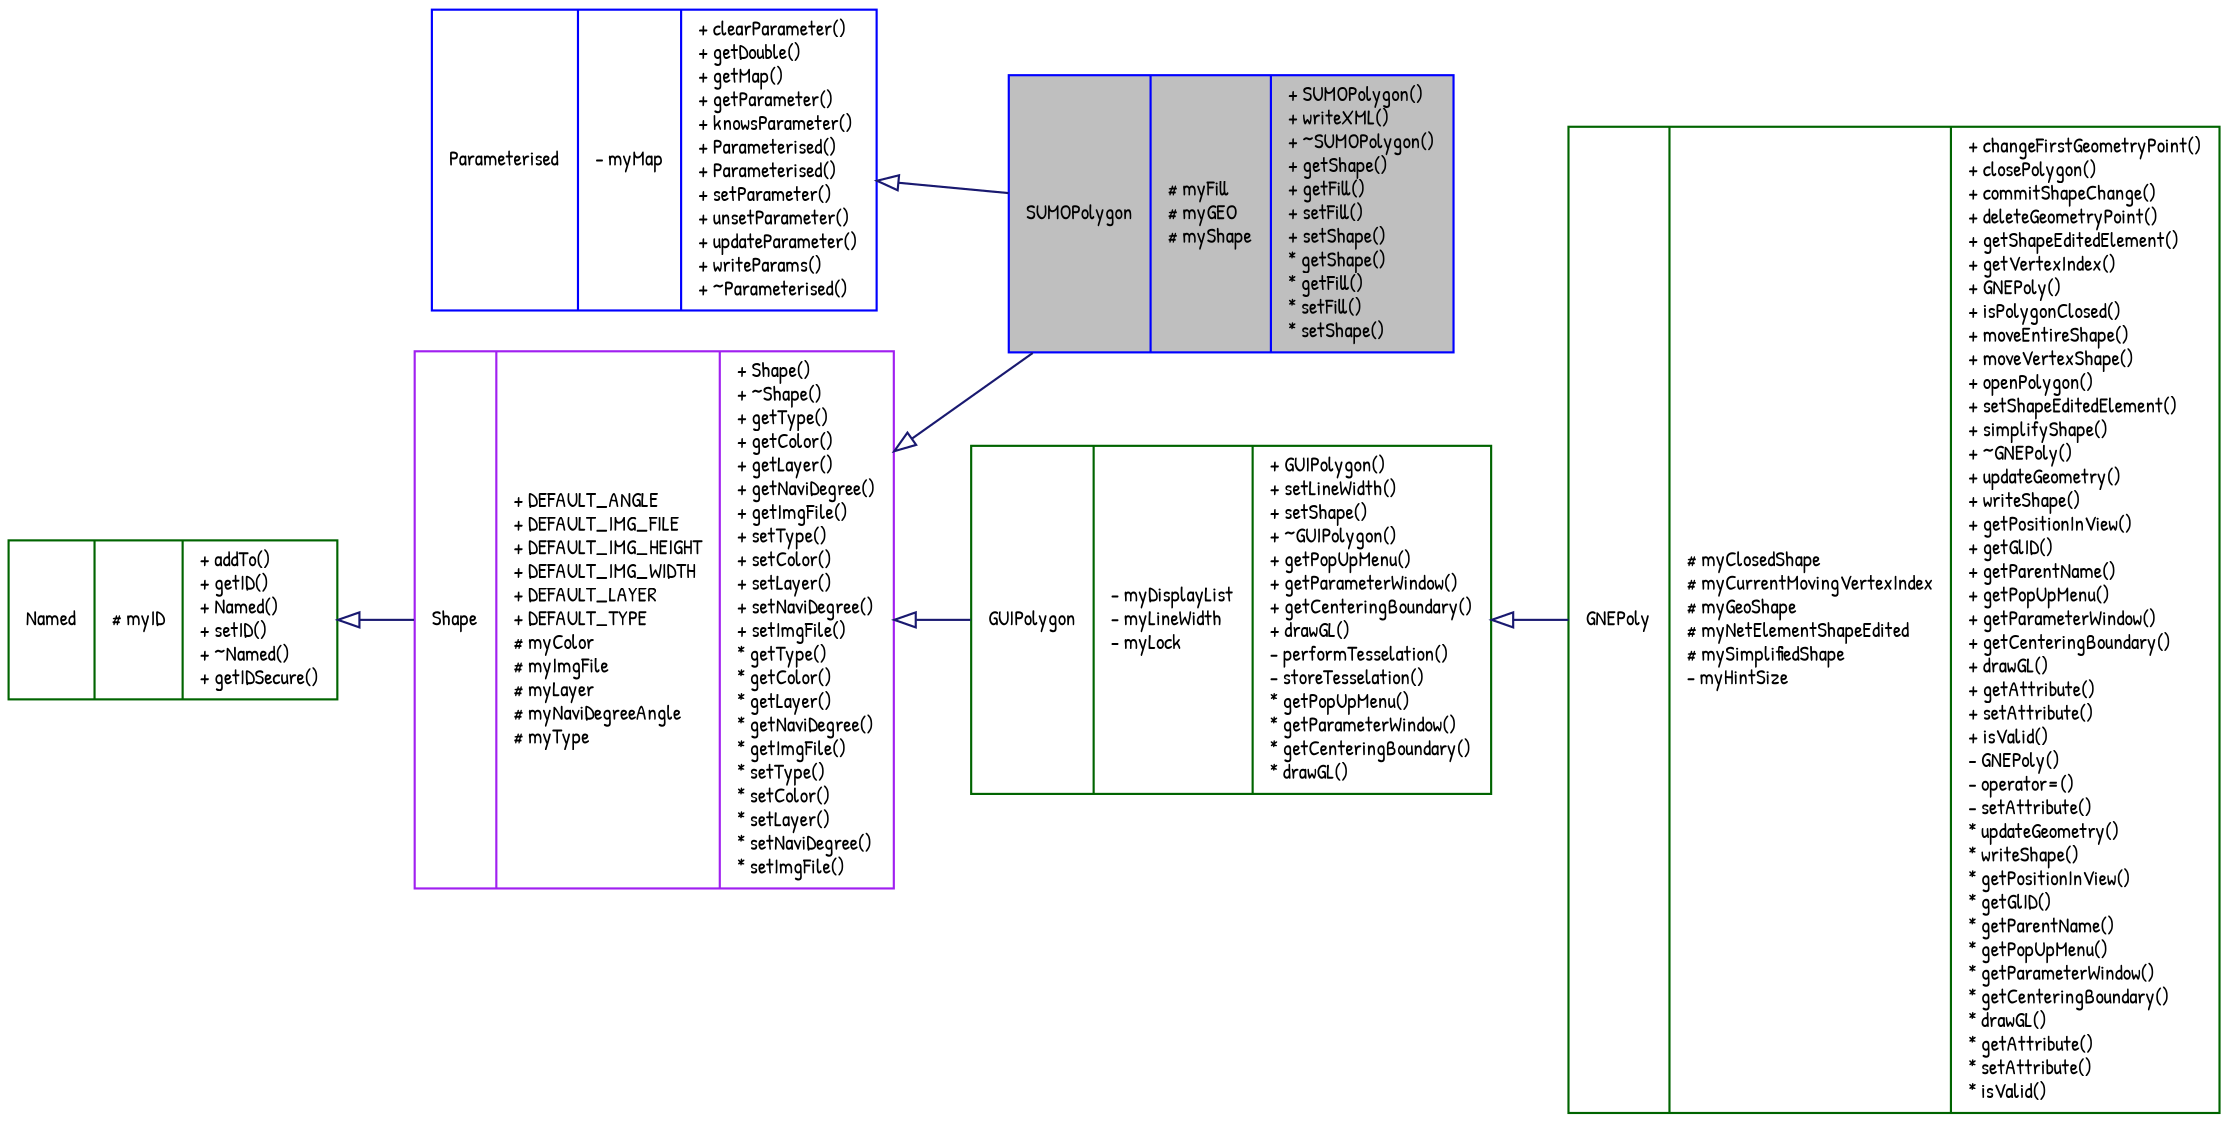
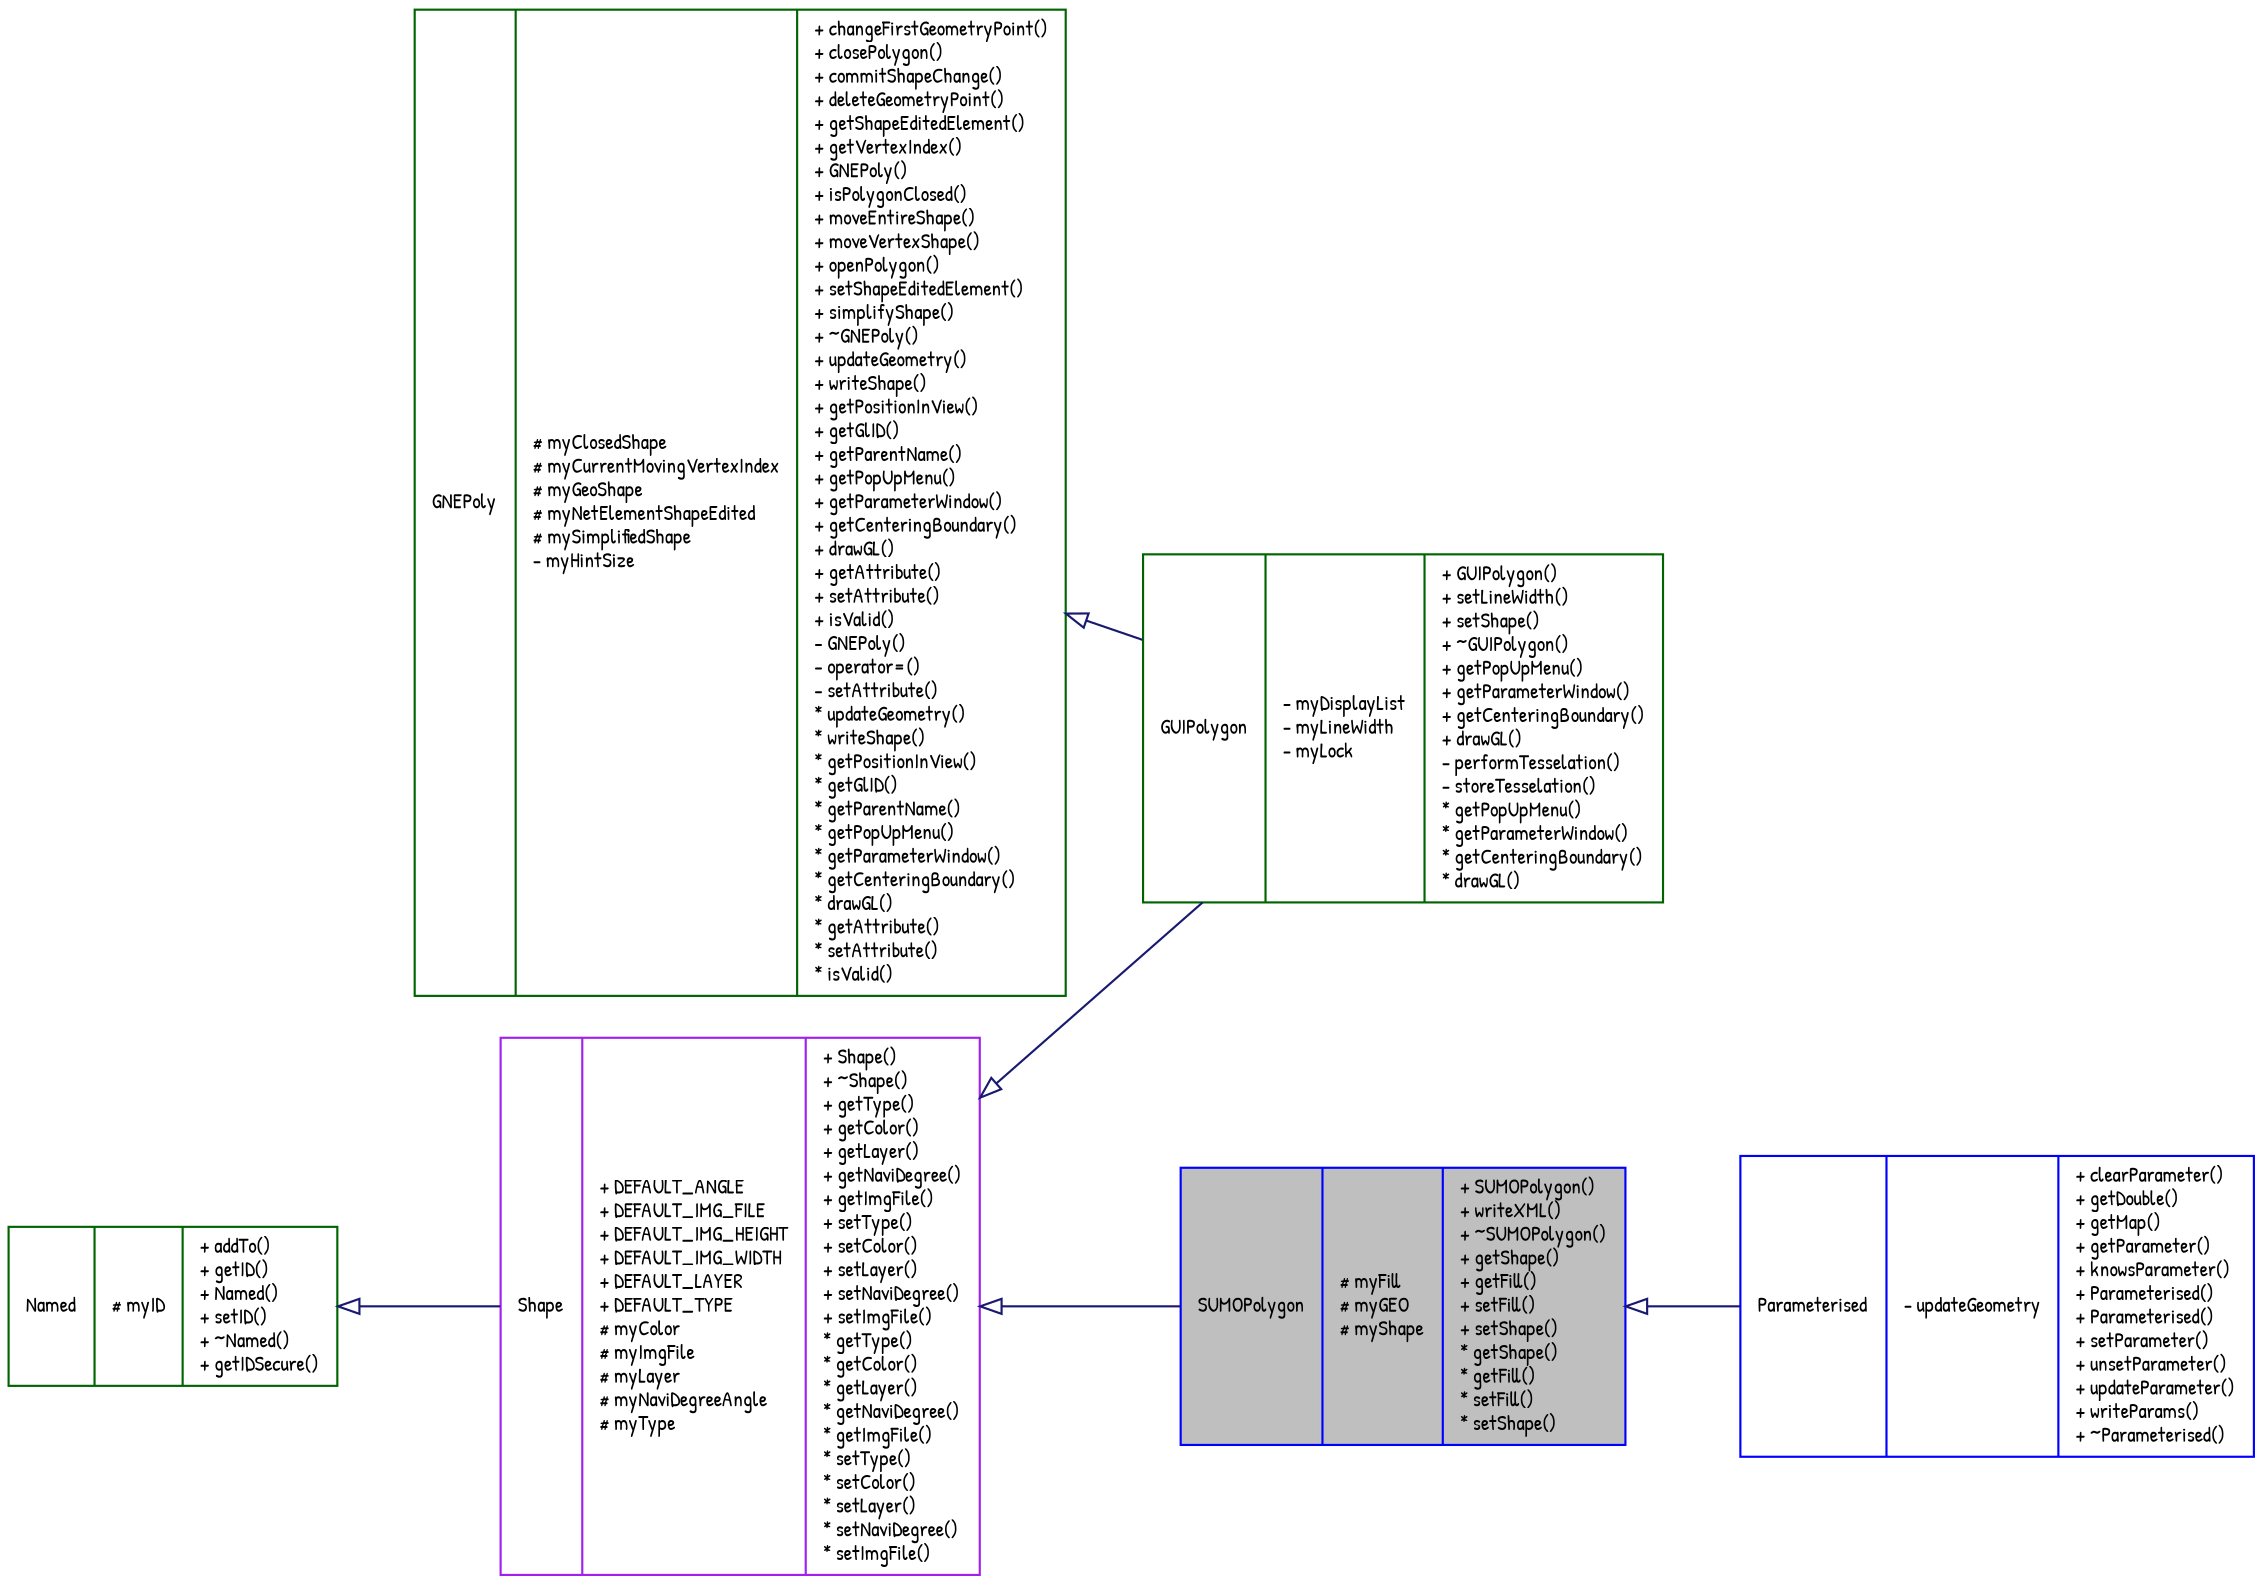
node "Parameterised": text "- myMap" -> "- updateGeometry"
edge "SUMOPolygon" -> "Parameterised": reversed
edge "GNEPoly" -> "GUIPolygon": reversed
